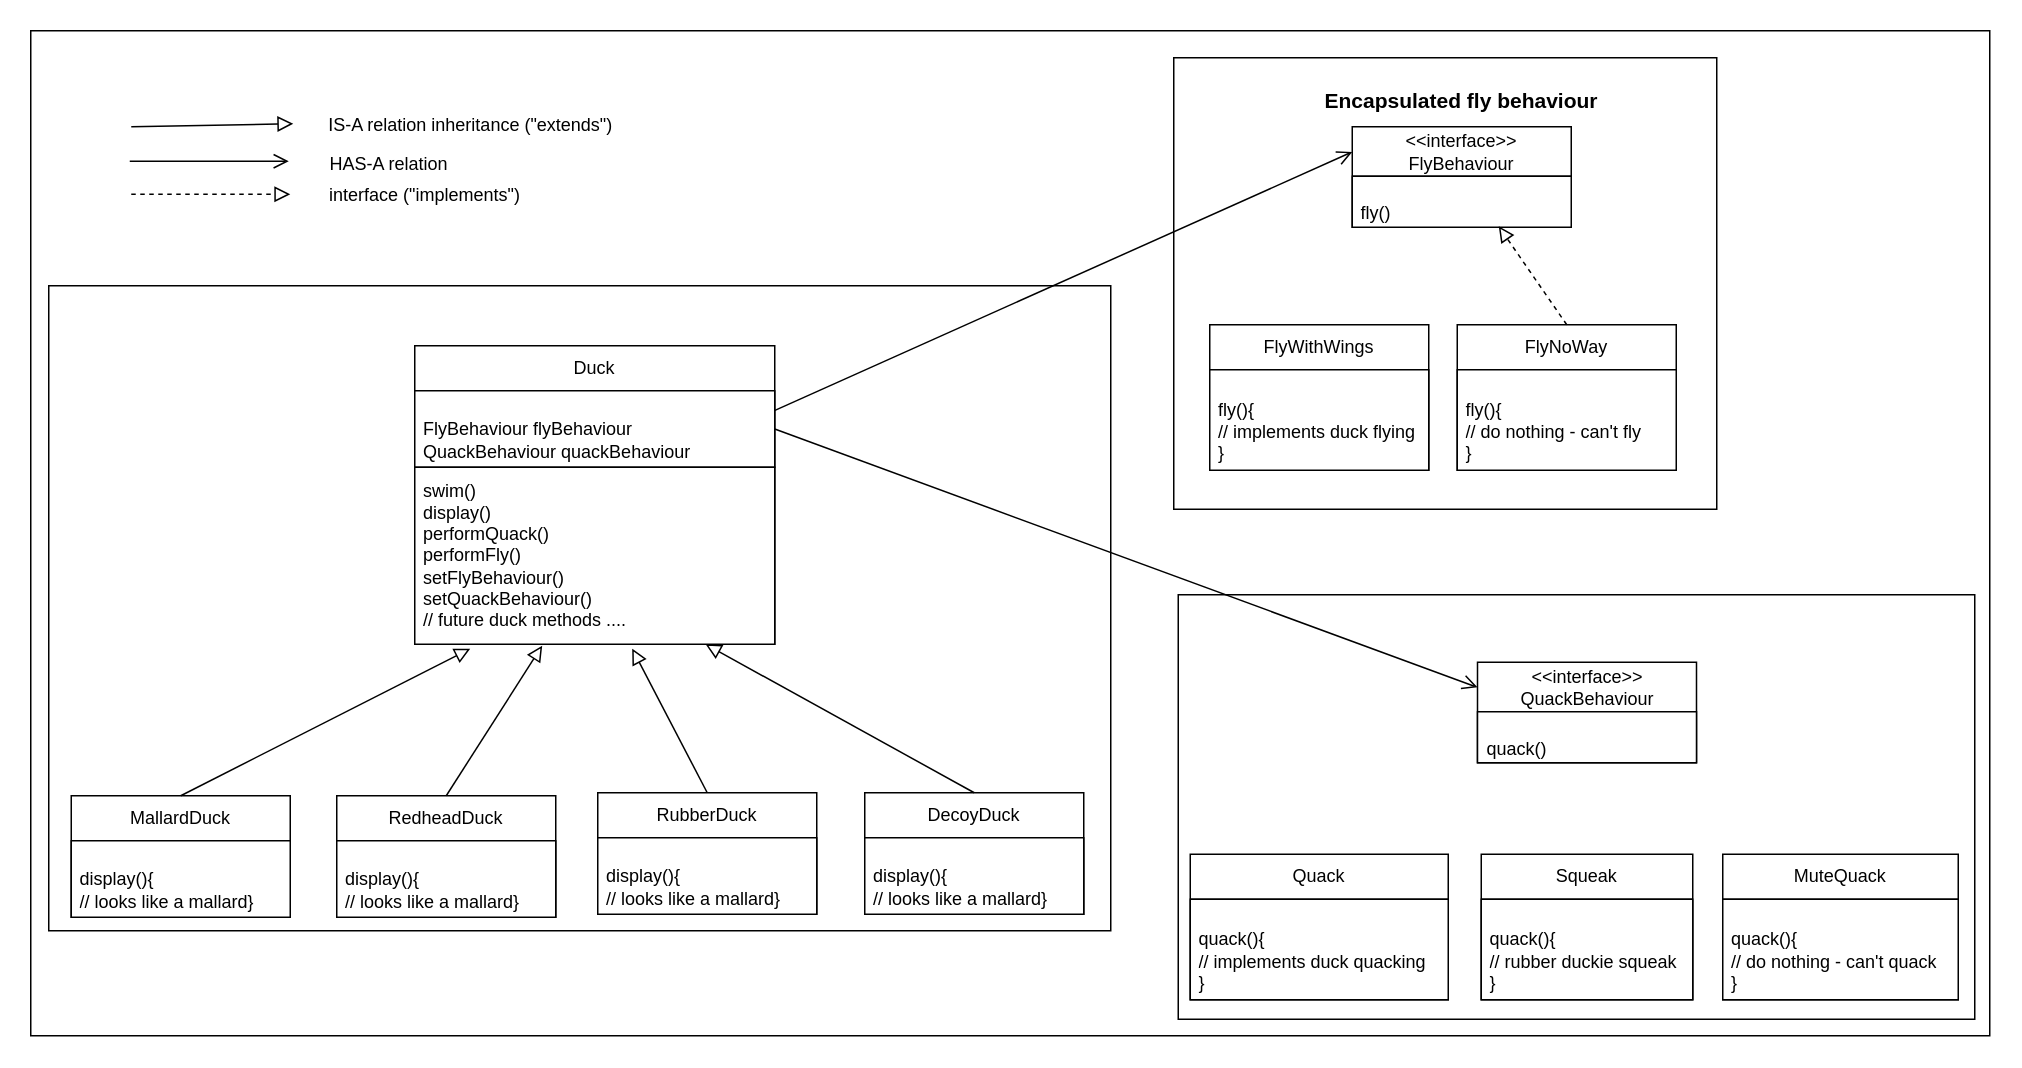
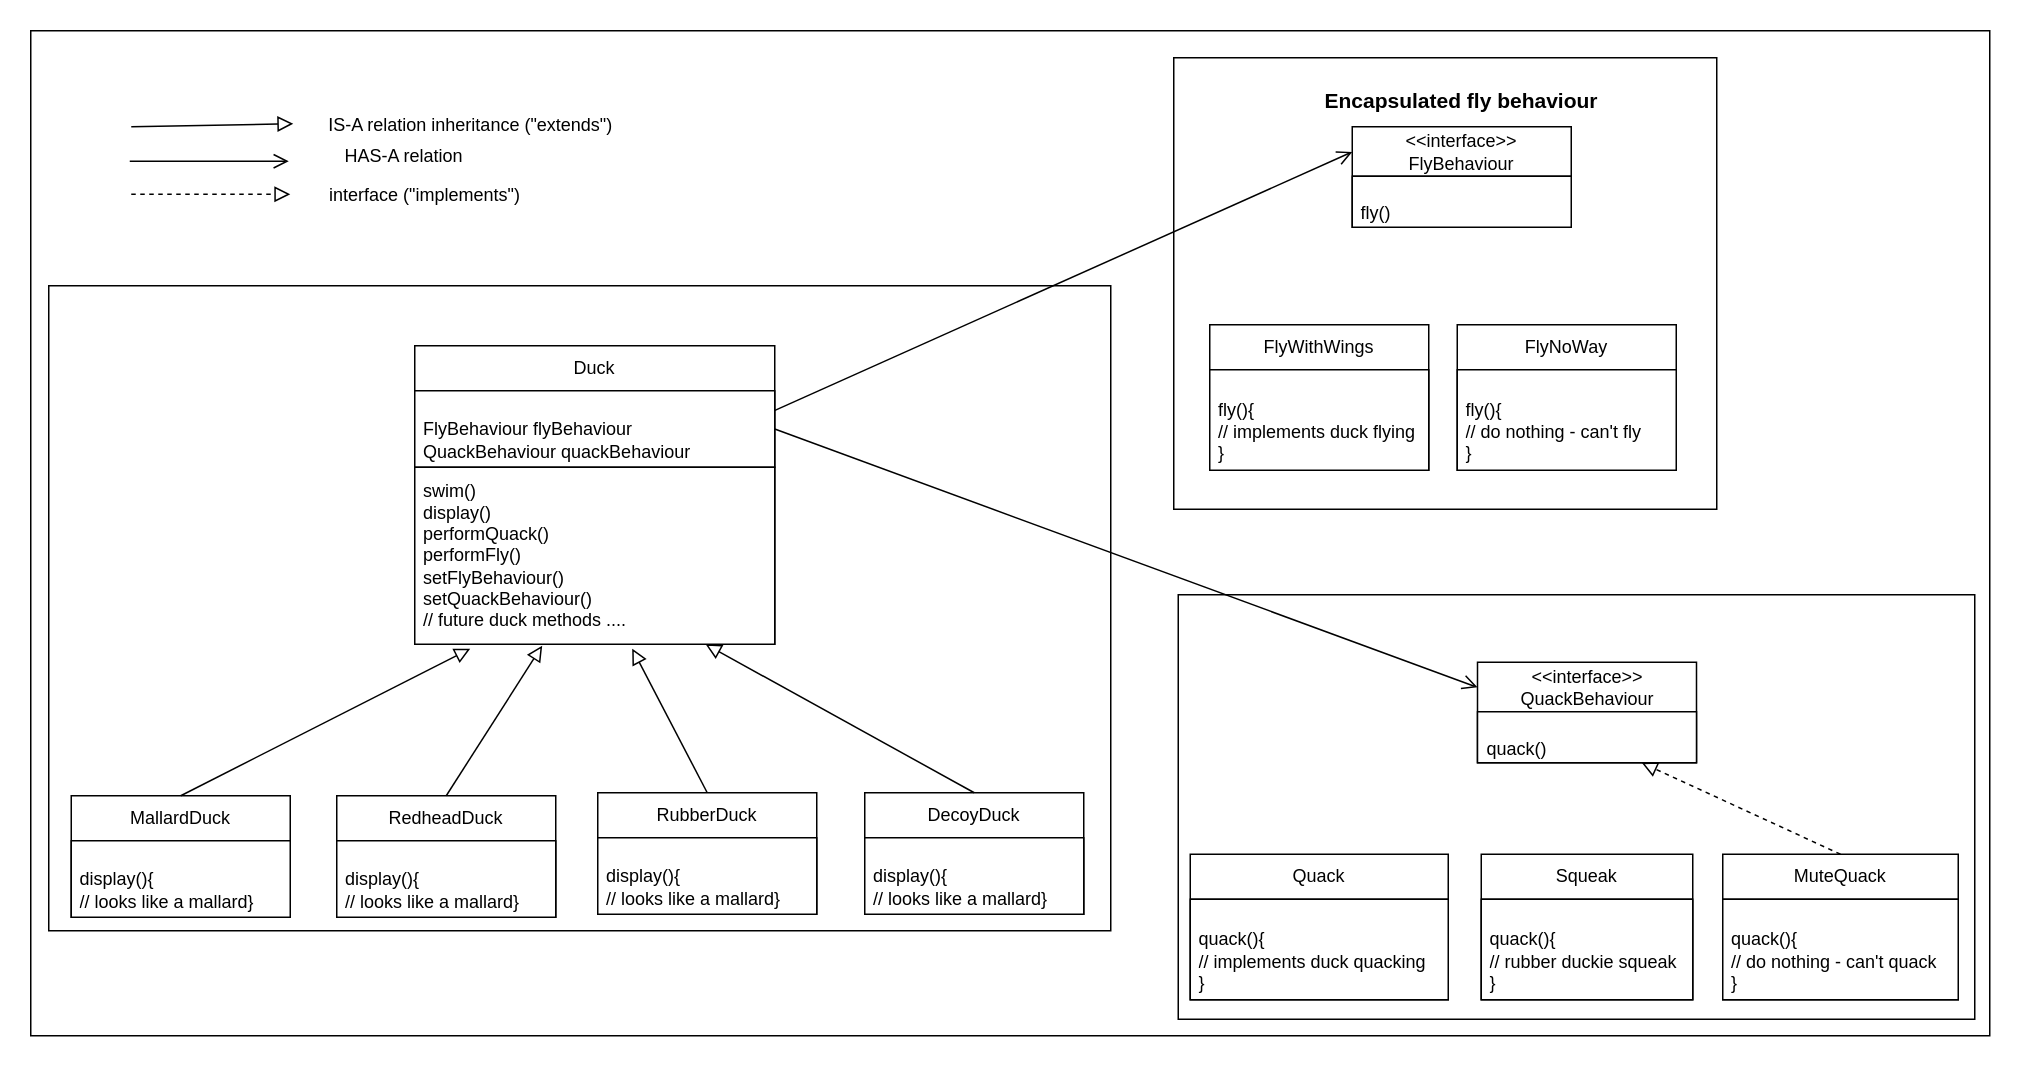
node "HAS-A relation": moved (389, 164) -> (404, 156)
edge "FlyNoWay" -> "fly()": removed
edge "MuteQuack" -> "<<interface>> QuackBehaviour": added
